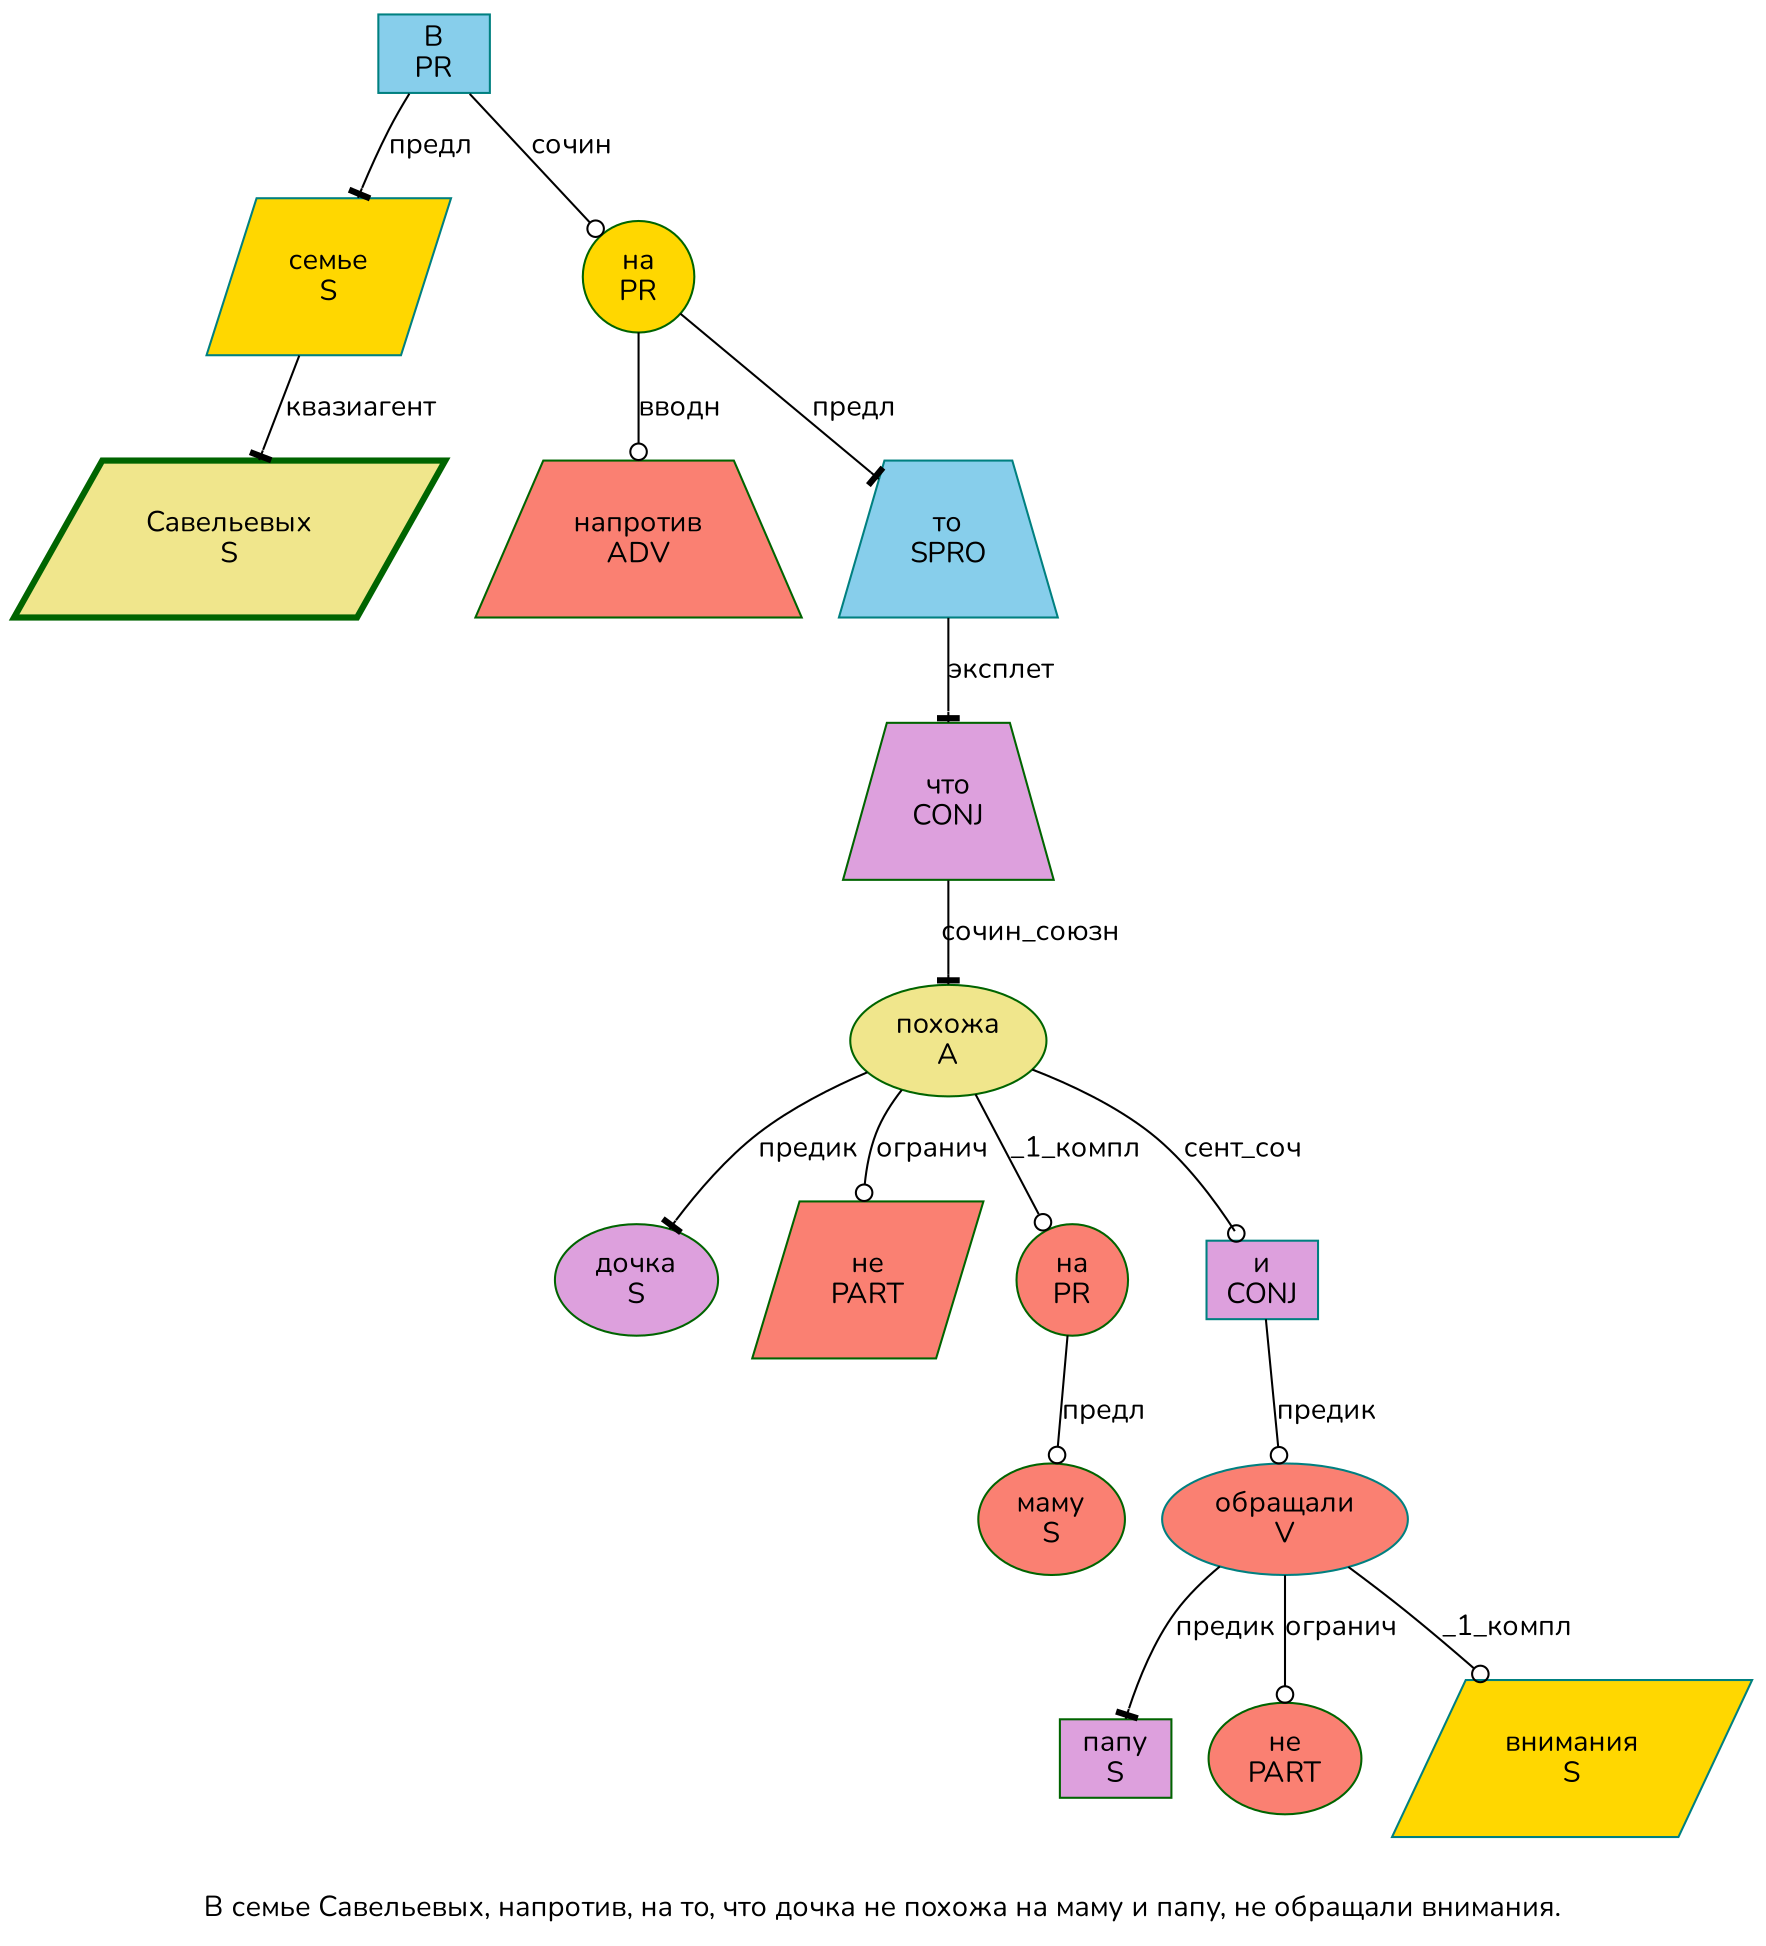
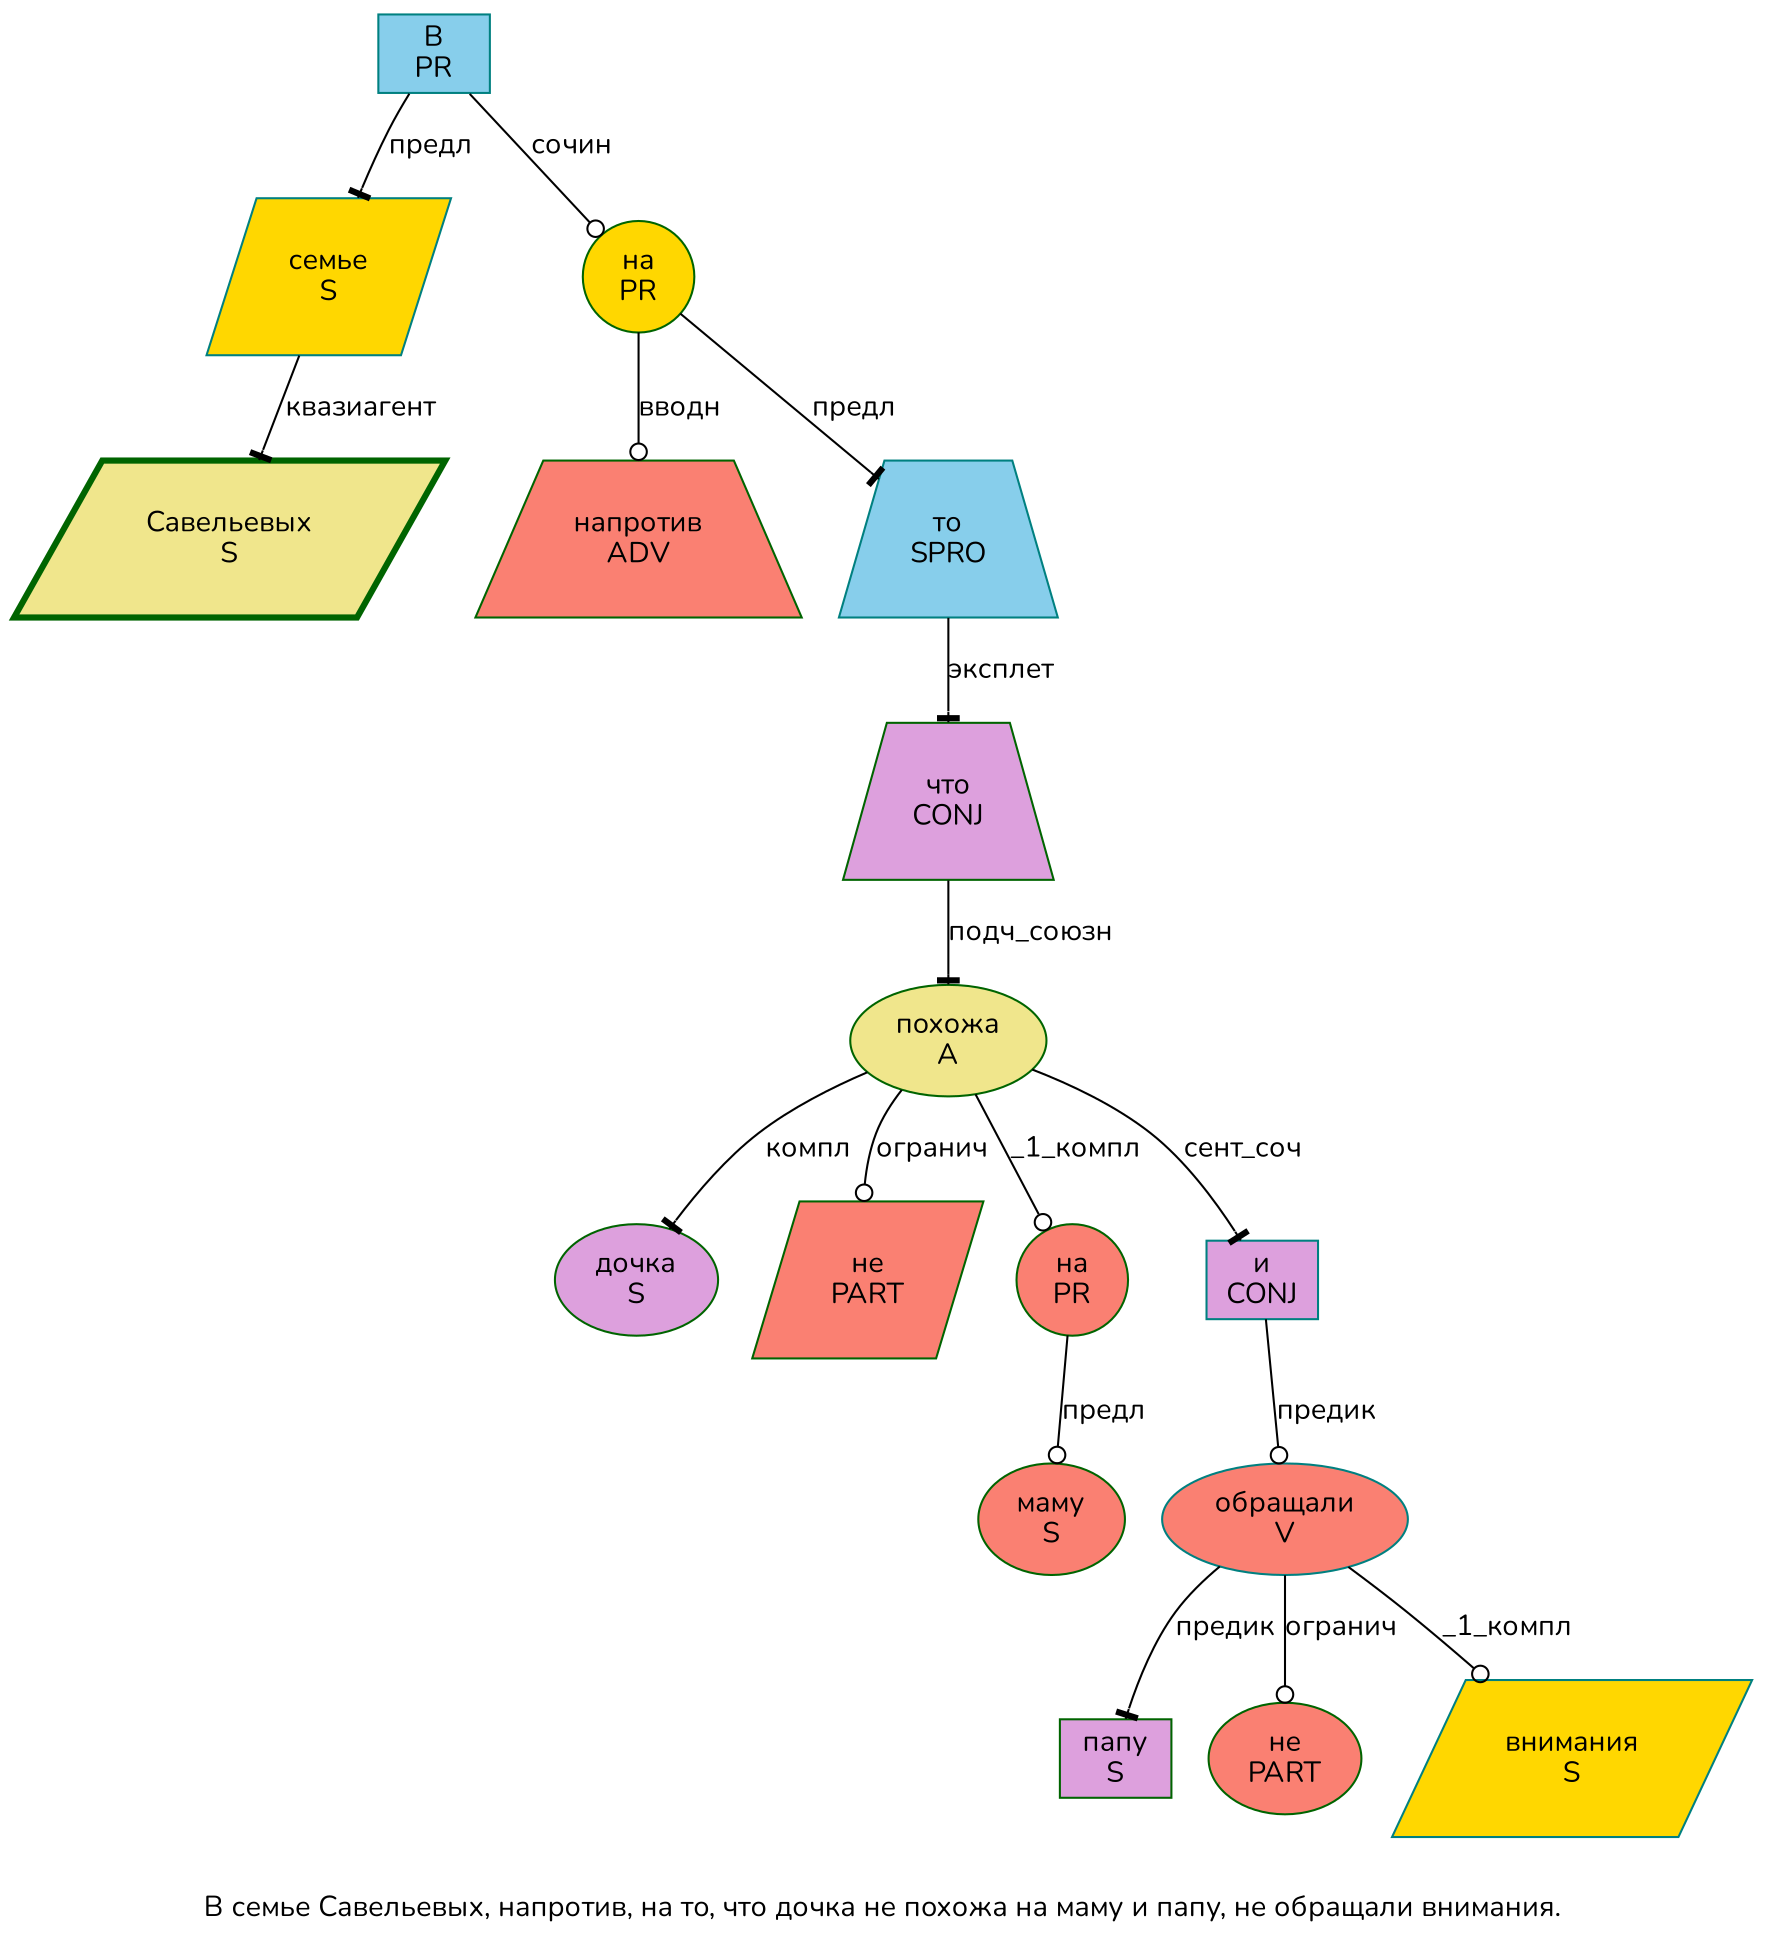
edge "что CONJ" -> "похожа A": label "сочин_союзн" -> "подч_союзн"
edge "похожа A" -> "и CONJ": arrowhead odot -> tee
edge "похожа A" -> "дочка S": label "предик" -> "компл"
